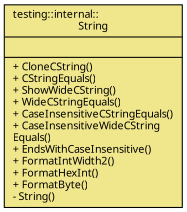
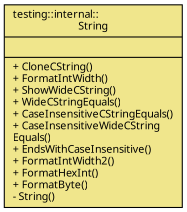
node "testing::internal::": text "+ CStringEquals()" -> "+ FormatIntWidth()"
